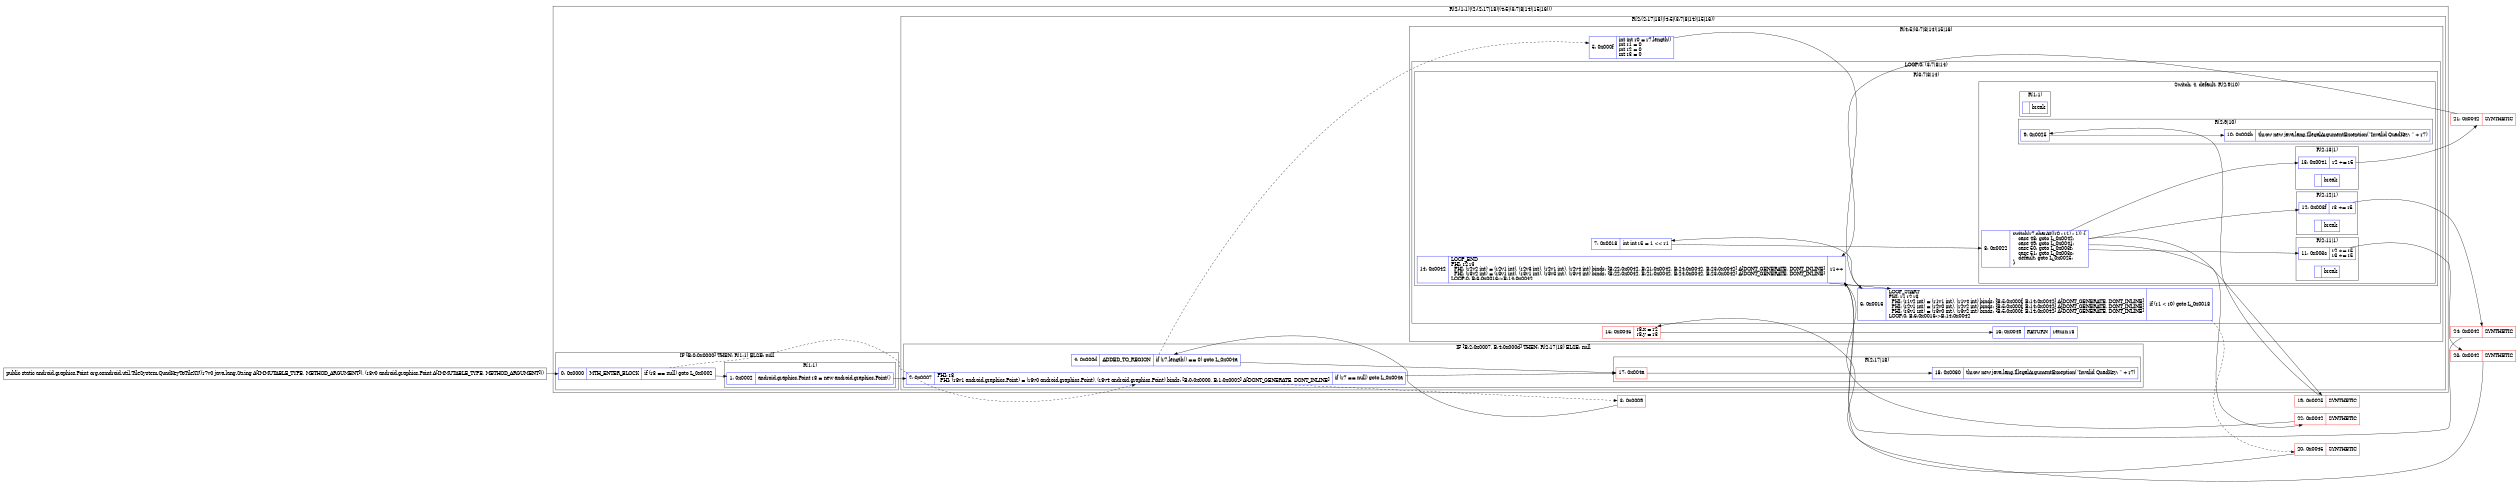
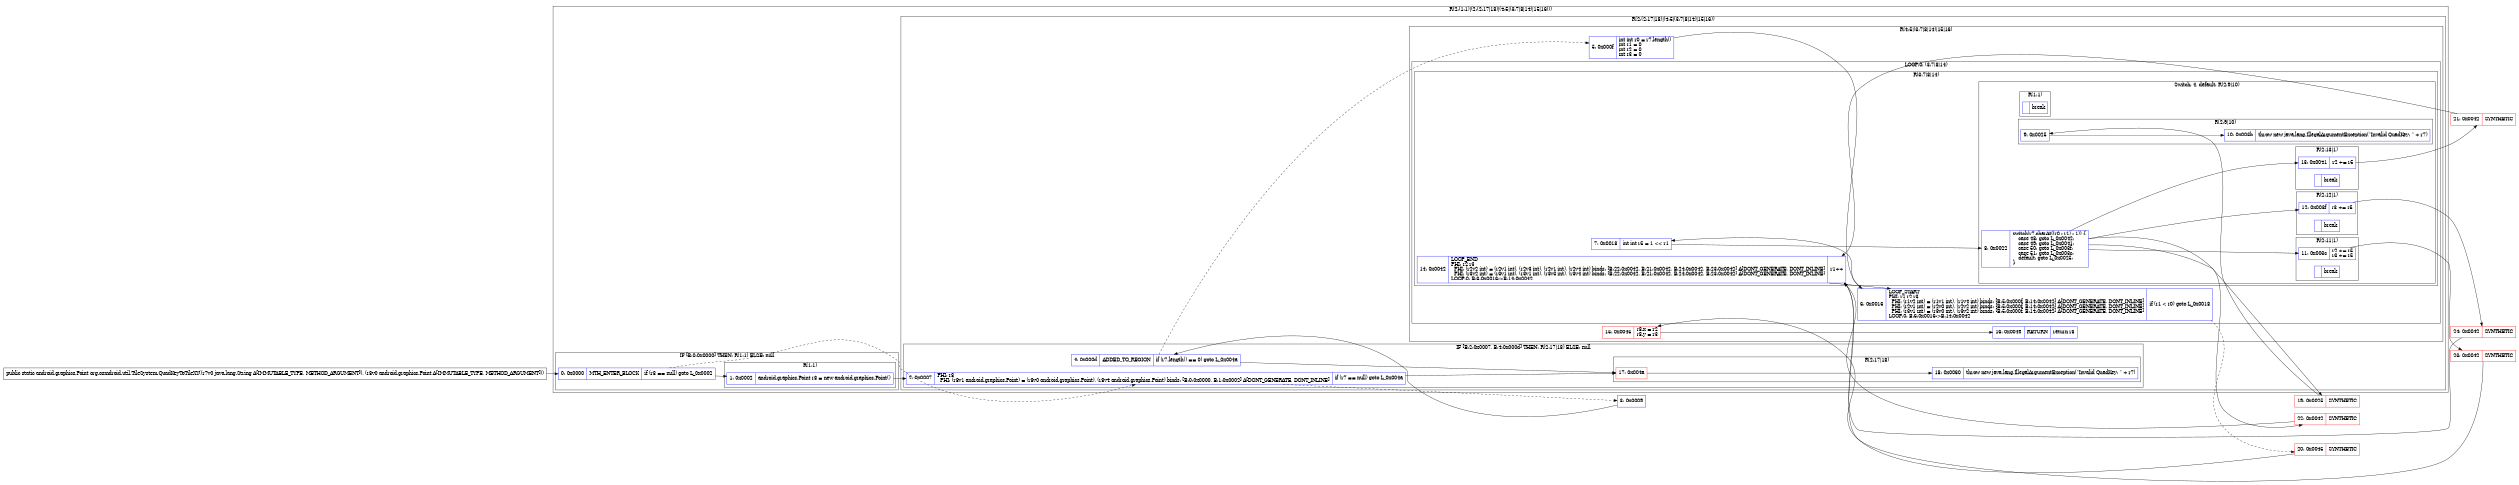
node "3: 0x0009": color red -> blue
